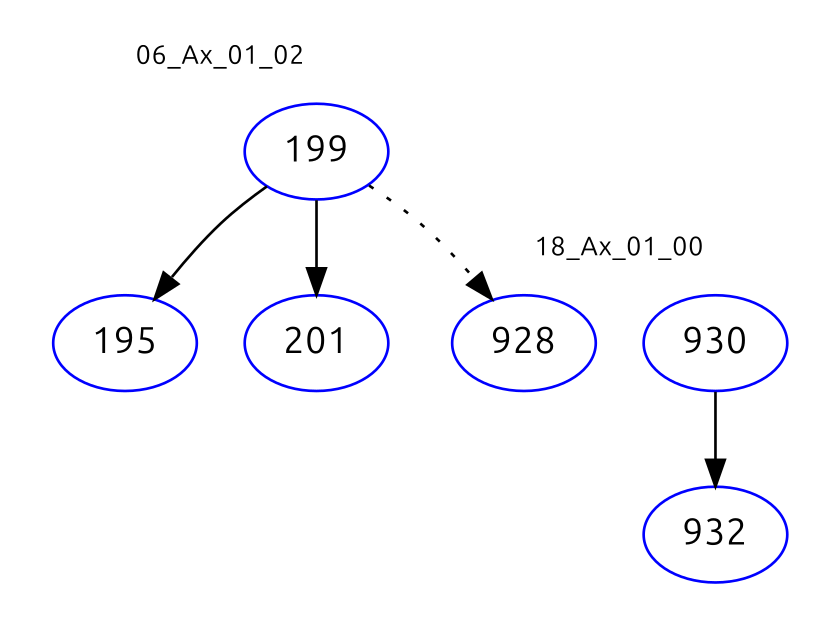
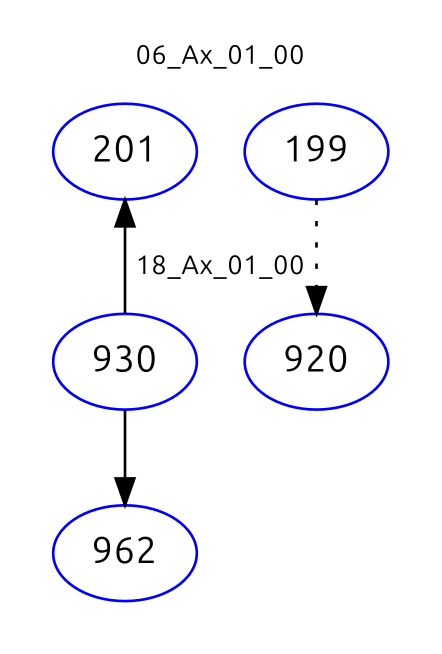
cluster "06_Ax_01_02": label "06_Ax_01_02" -> "06_Ax_01_00"
edge "199" -> "201": now "930" -> "201"
node "195": removed
node "928": label "928" -> "920"
node "932": label "932" -> "962"
